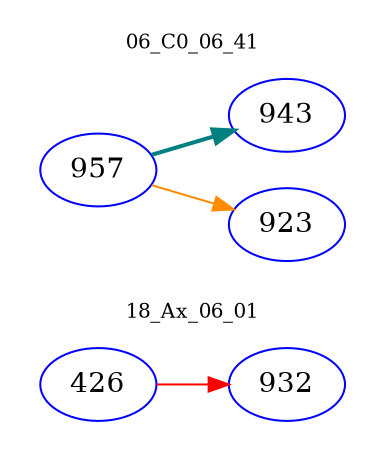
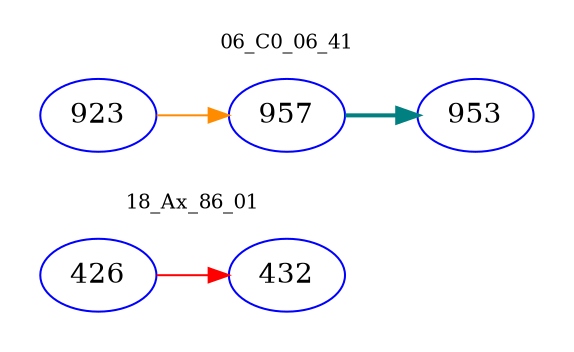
node "943": label "943" -> "953"
edge "957" -> "923": reversed
cluster "18_Ax_06_01": label "18_Ax_06_01" -> "18_Ax_86_01"
node "932": label "932" -> "432"
